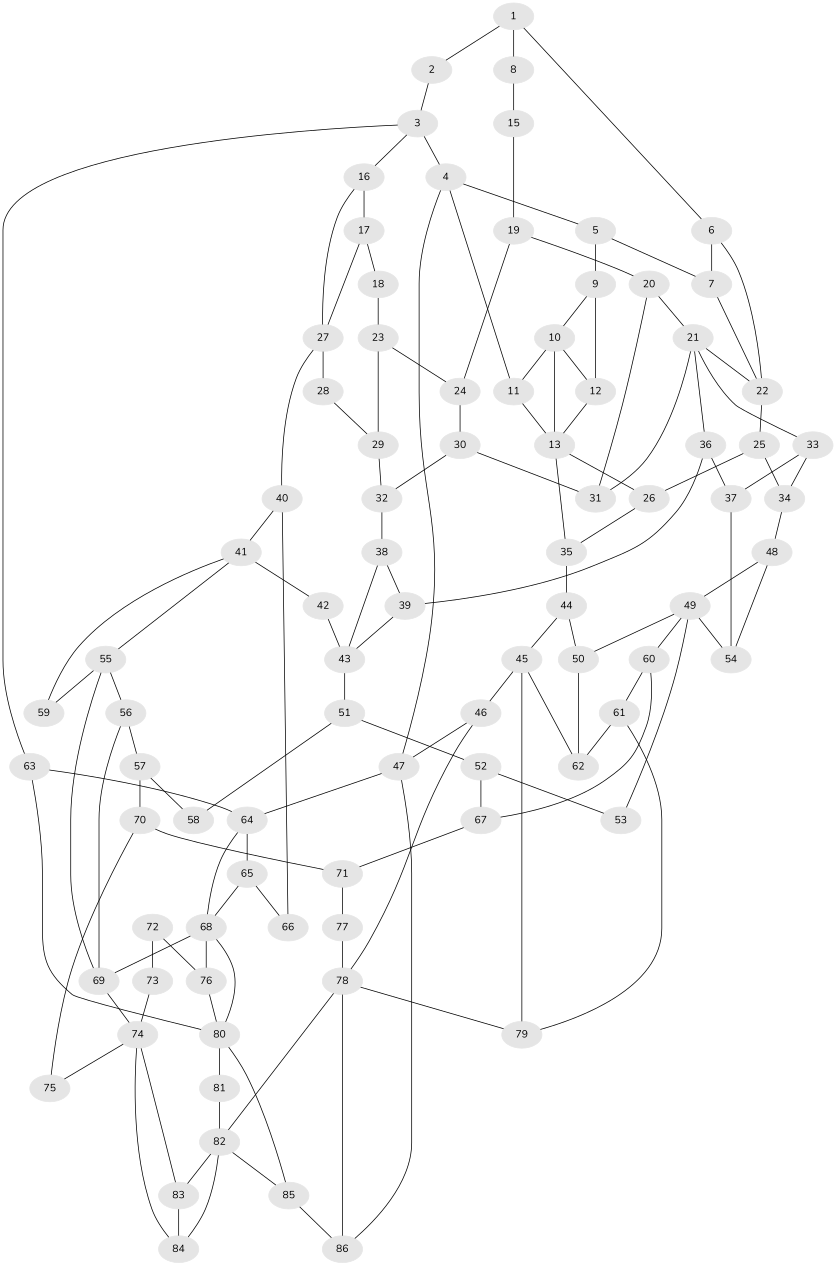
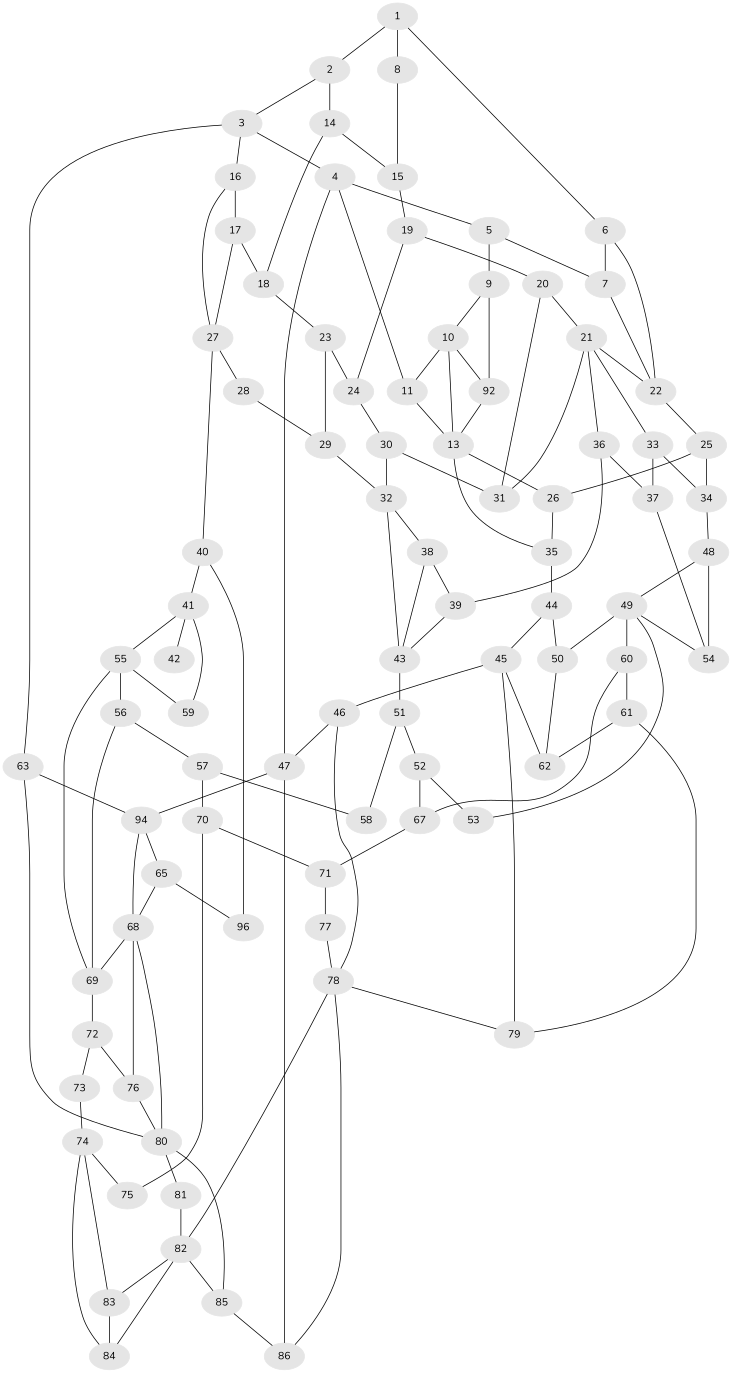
node "14": added
node "12": label "12" -> "92"
edge "42" -- "43": now "32" -- "43"
node "64": label "64" -> "94"
node "66": label "66" -> "96"
edge "69" -- "74": now "69" -- "72"
